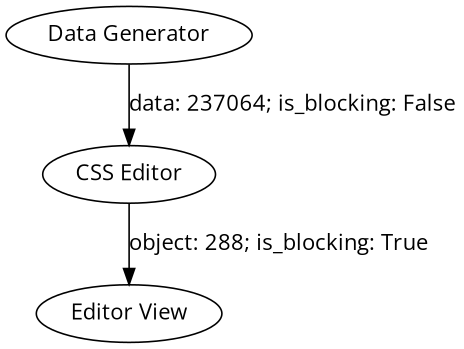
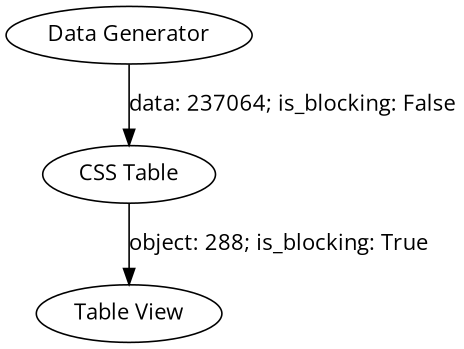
node "CSS Editor": label "CSS Editor" -> "CSS Table"
node "Editor View": label "Editor View" -> "Table View"
